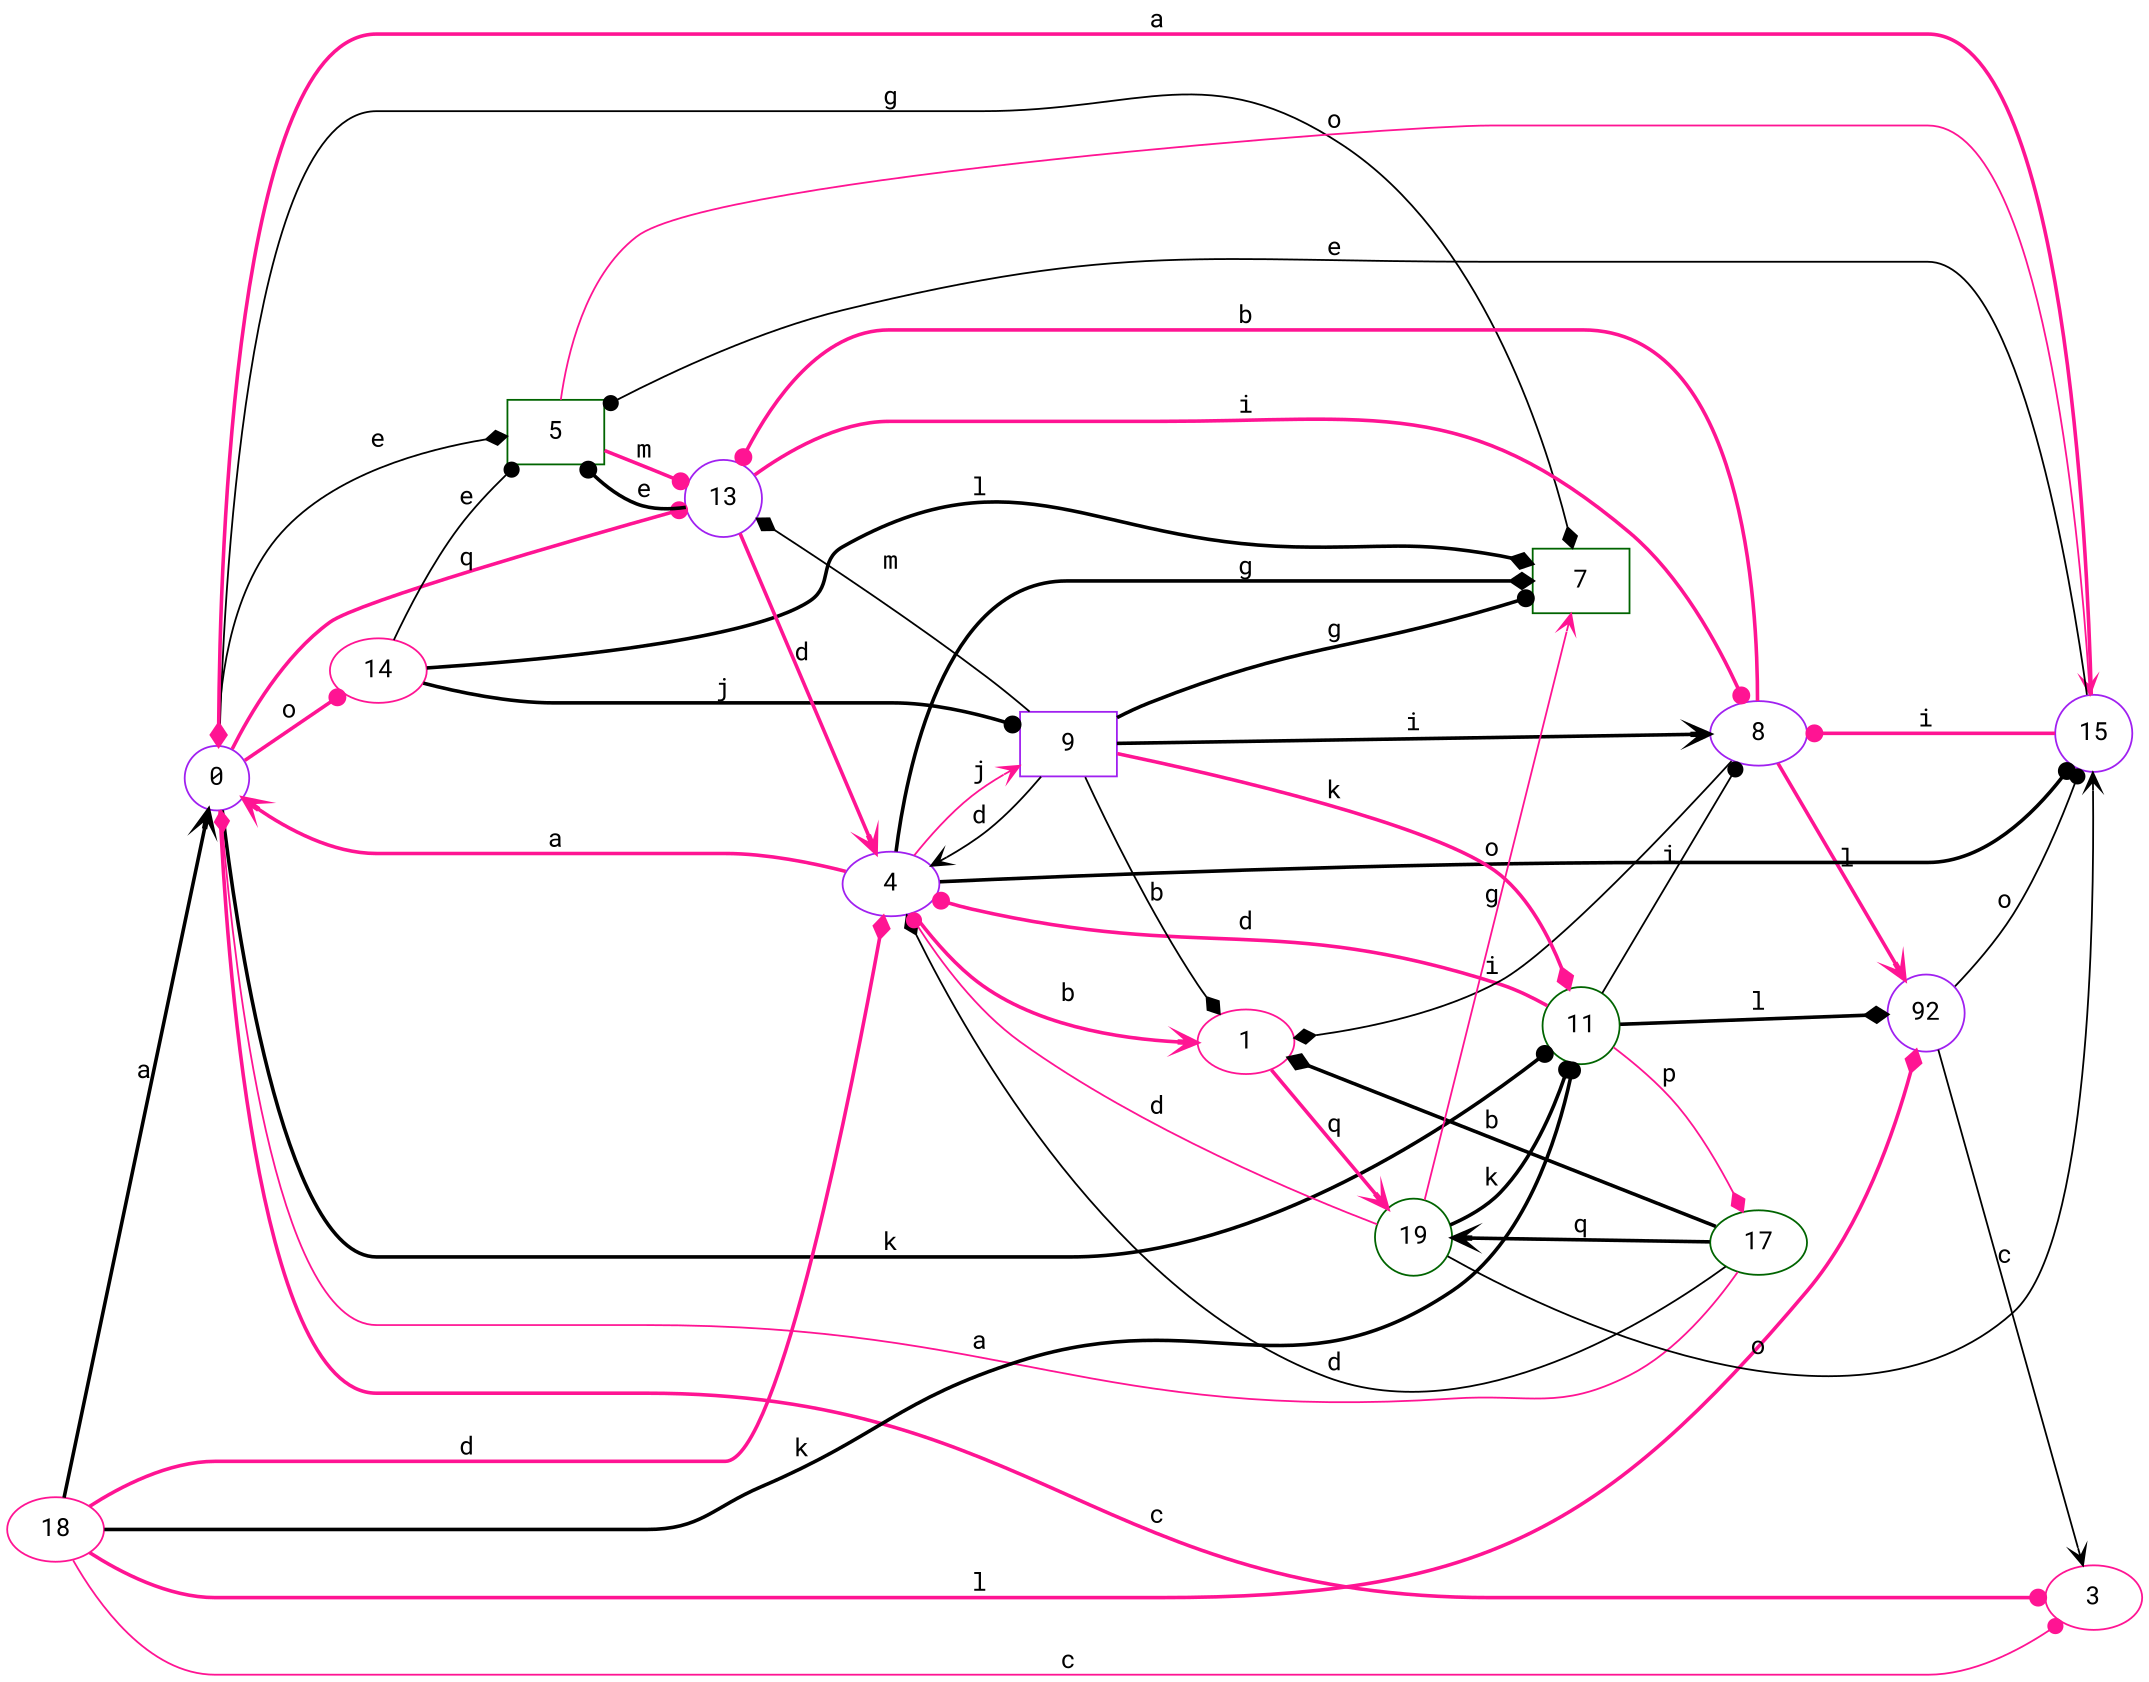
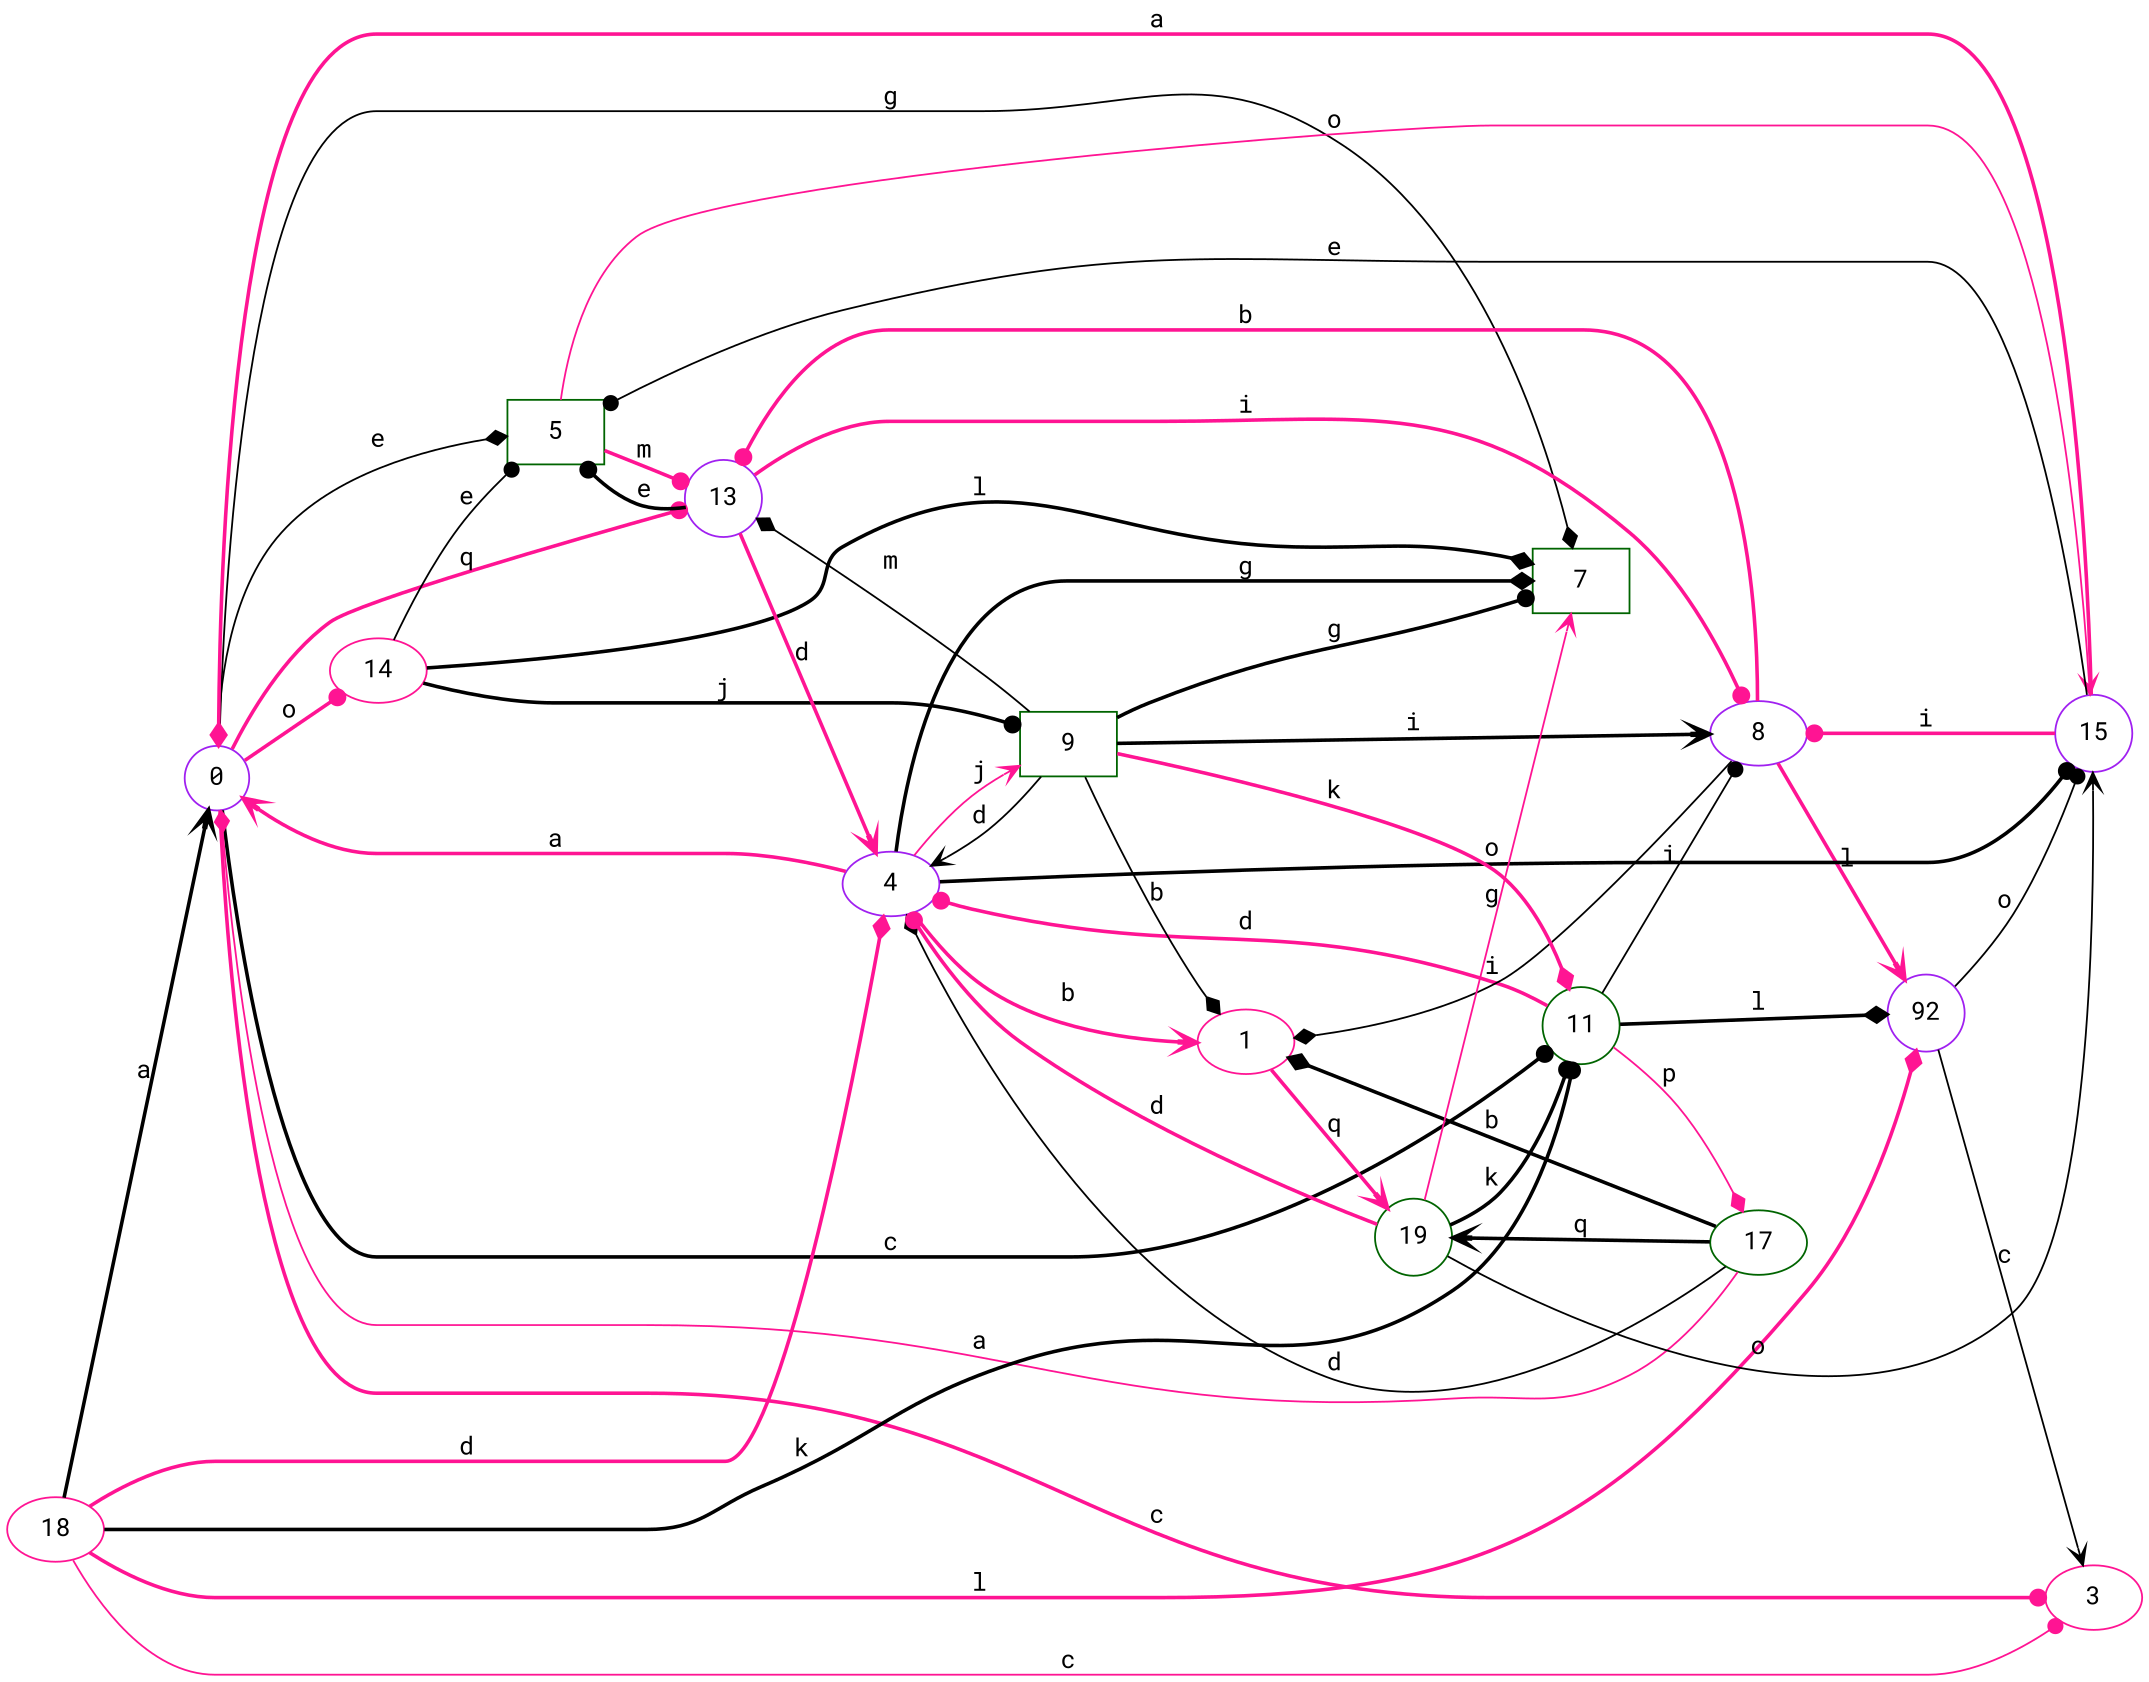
node "9": color purple -> darkgreen
edge "19" -> "4": style solid -> bold
edge "0" -> "11": label "k" -> "c"
